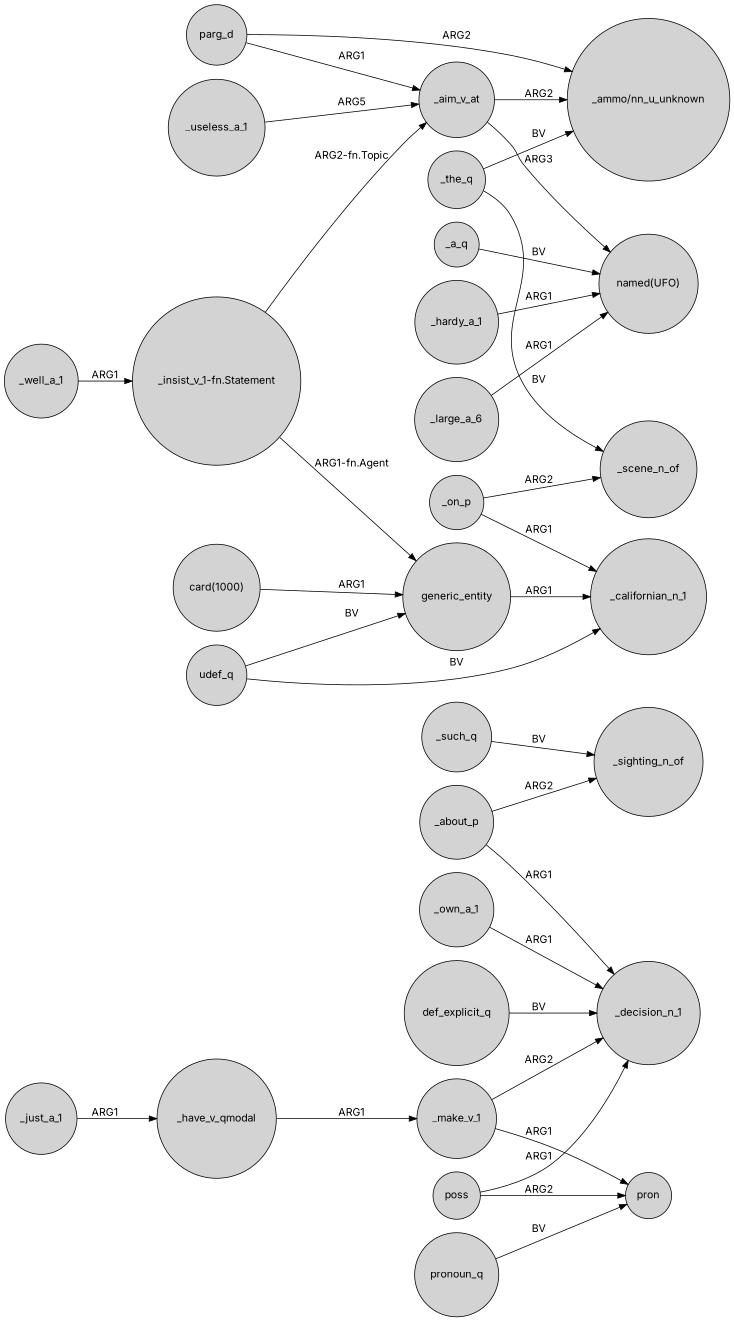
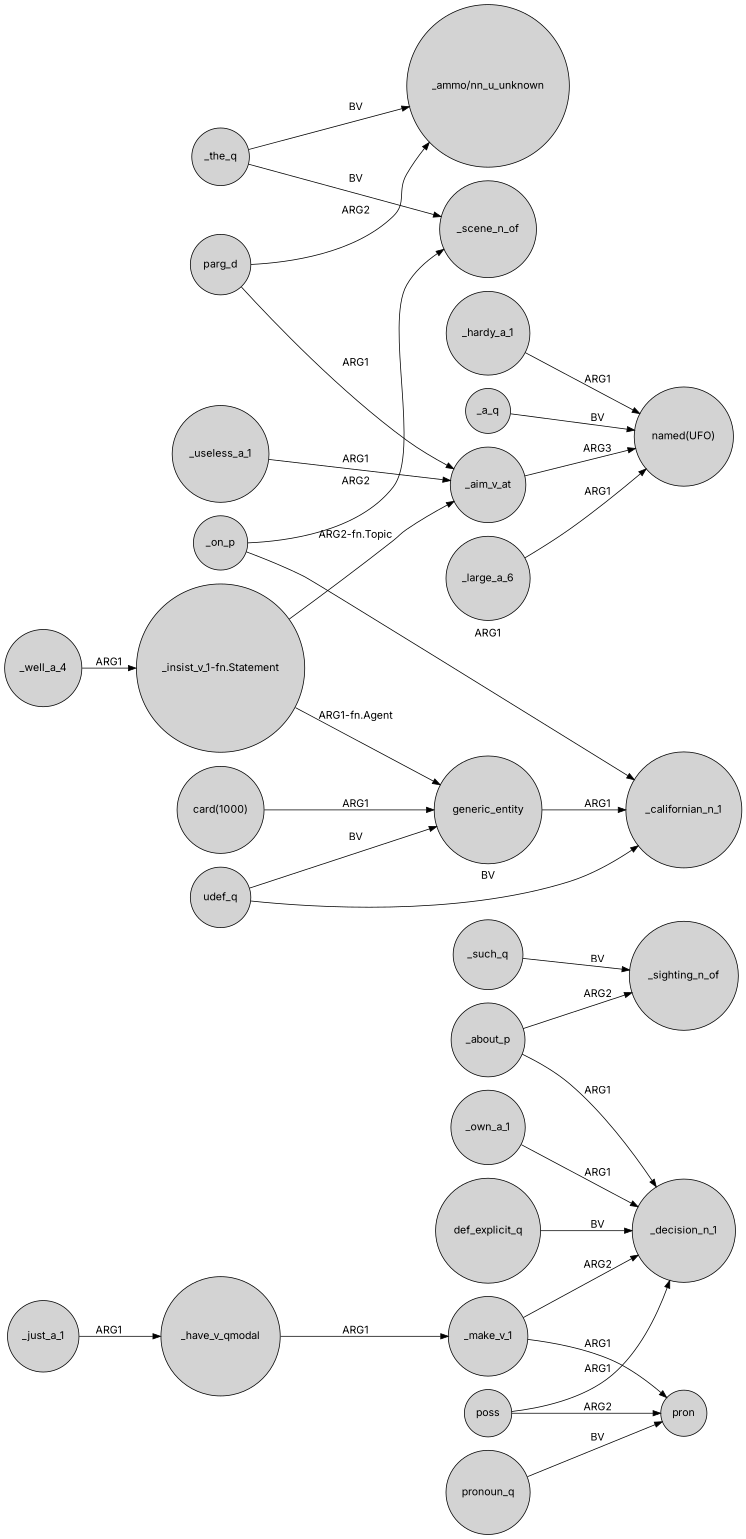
edge "_aim_v_at" -> "_ammo/nn_u_unknown": removed, label "ARG2"
edge "_useless_a_1" -> "_aim_v_at": label "ARG5" -> "ARG1"
node "_well_a_1": label "_well_a_1" -> "_well_a_4"
